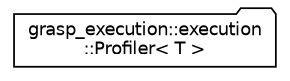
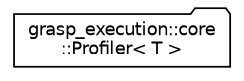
node "grasp_execution::execution ::Profiler< T >": label "grasp_execution::execution ::Profiler< T >" -> "grasp_execution::core ::Profiler< T >"
